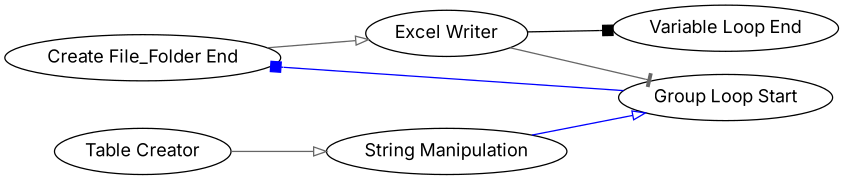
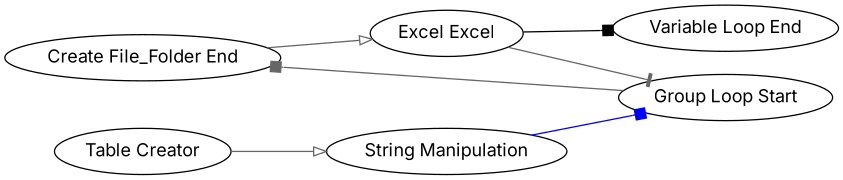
node "Excel Writer": label "Excel Writer" -> "Excel Excel"
edge "Group Loop Start" -> "Create File_Folder End": color blue -> gray40
edge "String Manipulation" -> "Group Loop Start": arrowhead onormal -> box
